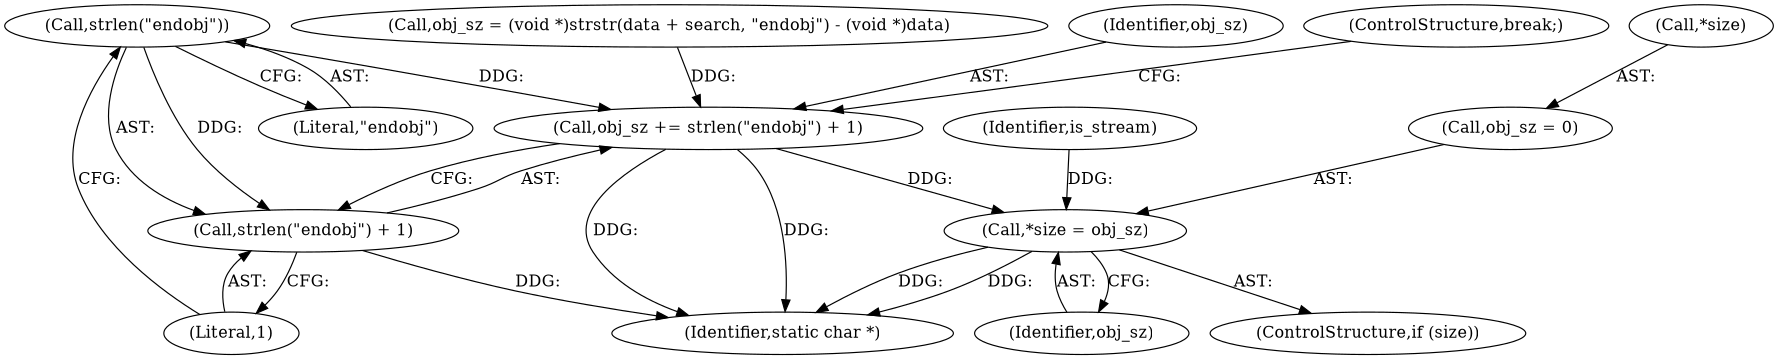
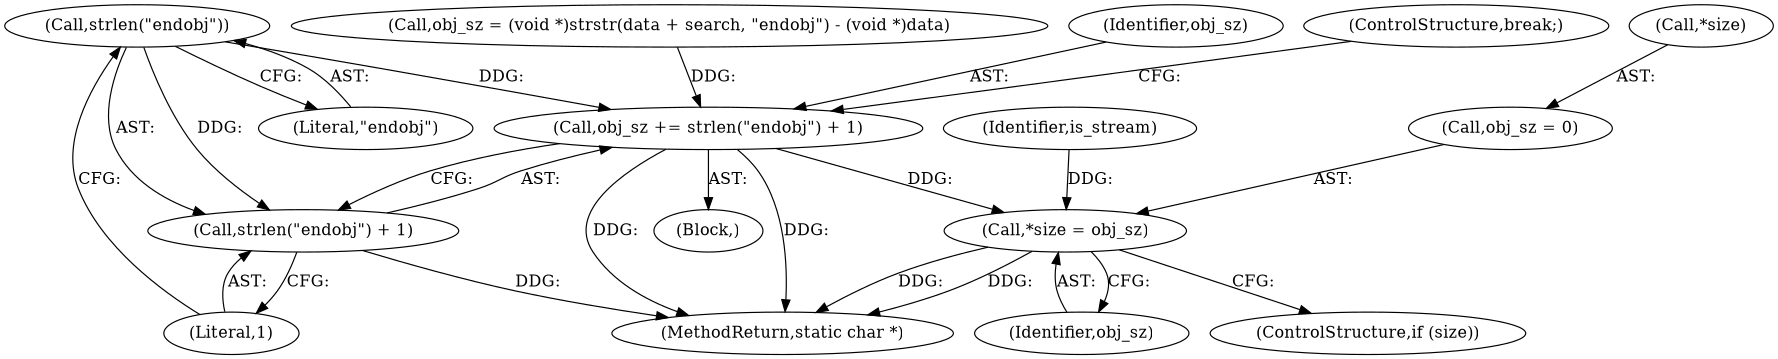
node "(Block,)": added
edge "(Call,*size = obj_sz)" -> "(ControlStructure,if (size))": label "AST: " -> "CFG: "
node "(Identifier,static char *)": label "(Identifier,static char *)" -> "(MethodReturn,static char *)"
